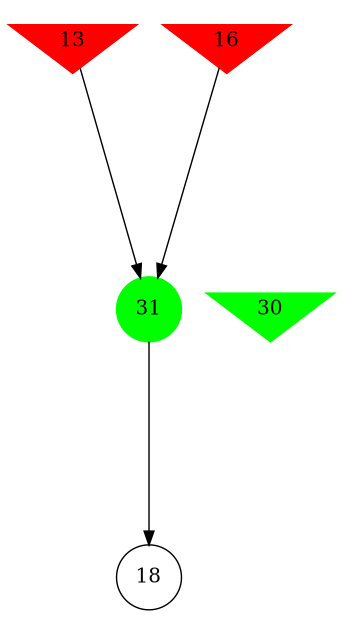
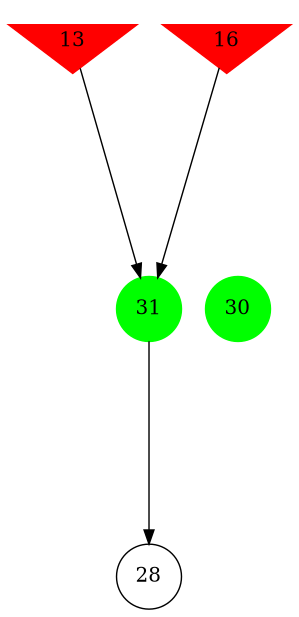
node "30": shape invtriangle -> circle
node "18": label "18" -> "28"
